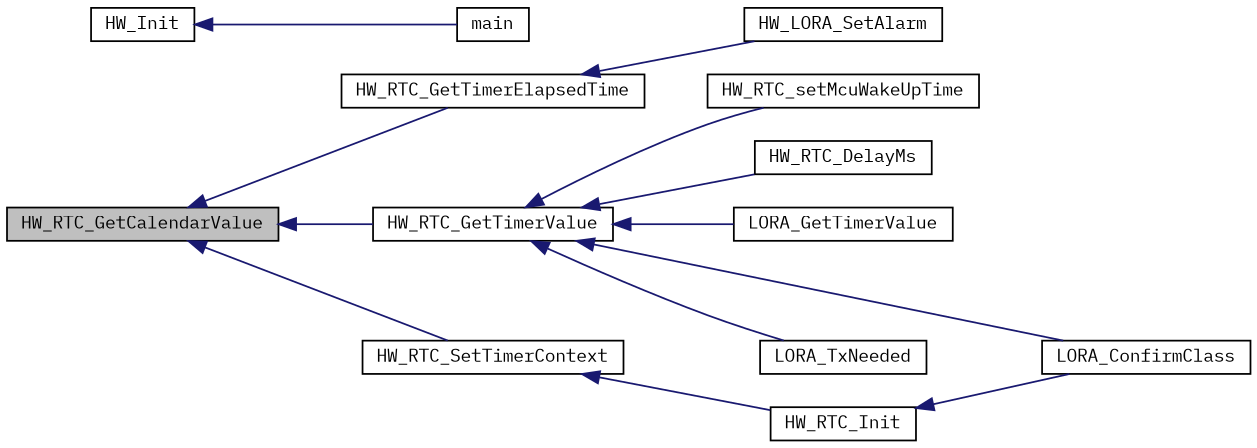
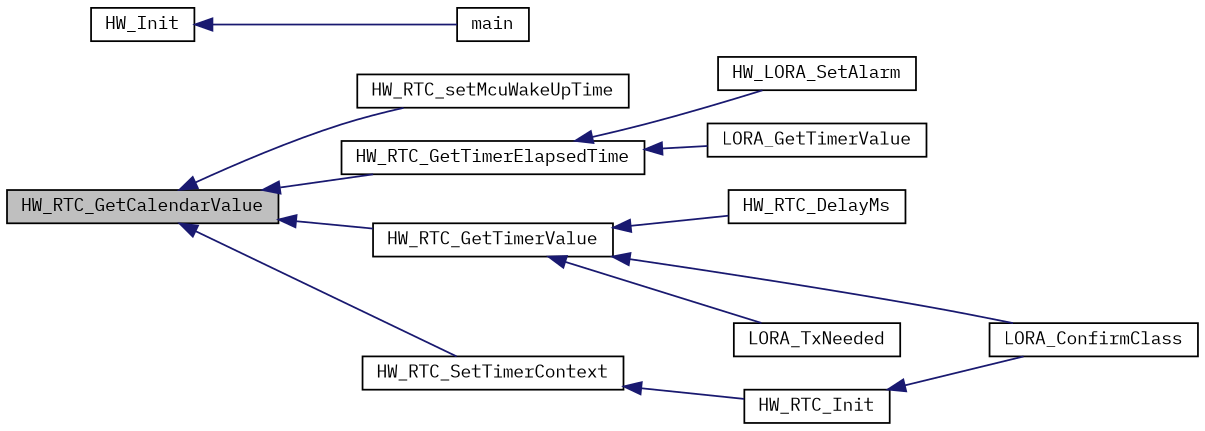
edge "HW_RTC_setMcuWakeUpTime" -> "HW_RTC_GetTimerValue": now "HW_RTC_setMcuWakeUpTime" -> "HW_RTC_GetCalendarValue"
edge "LORA_GetTimerValue" -> "HW_RTC_GetTimerValue": now "LORA_GetTimerValue" -> "HW_RTC_GetTimerElapsedTime"
